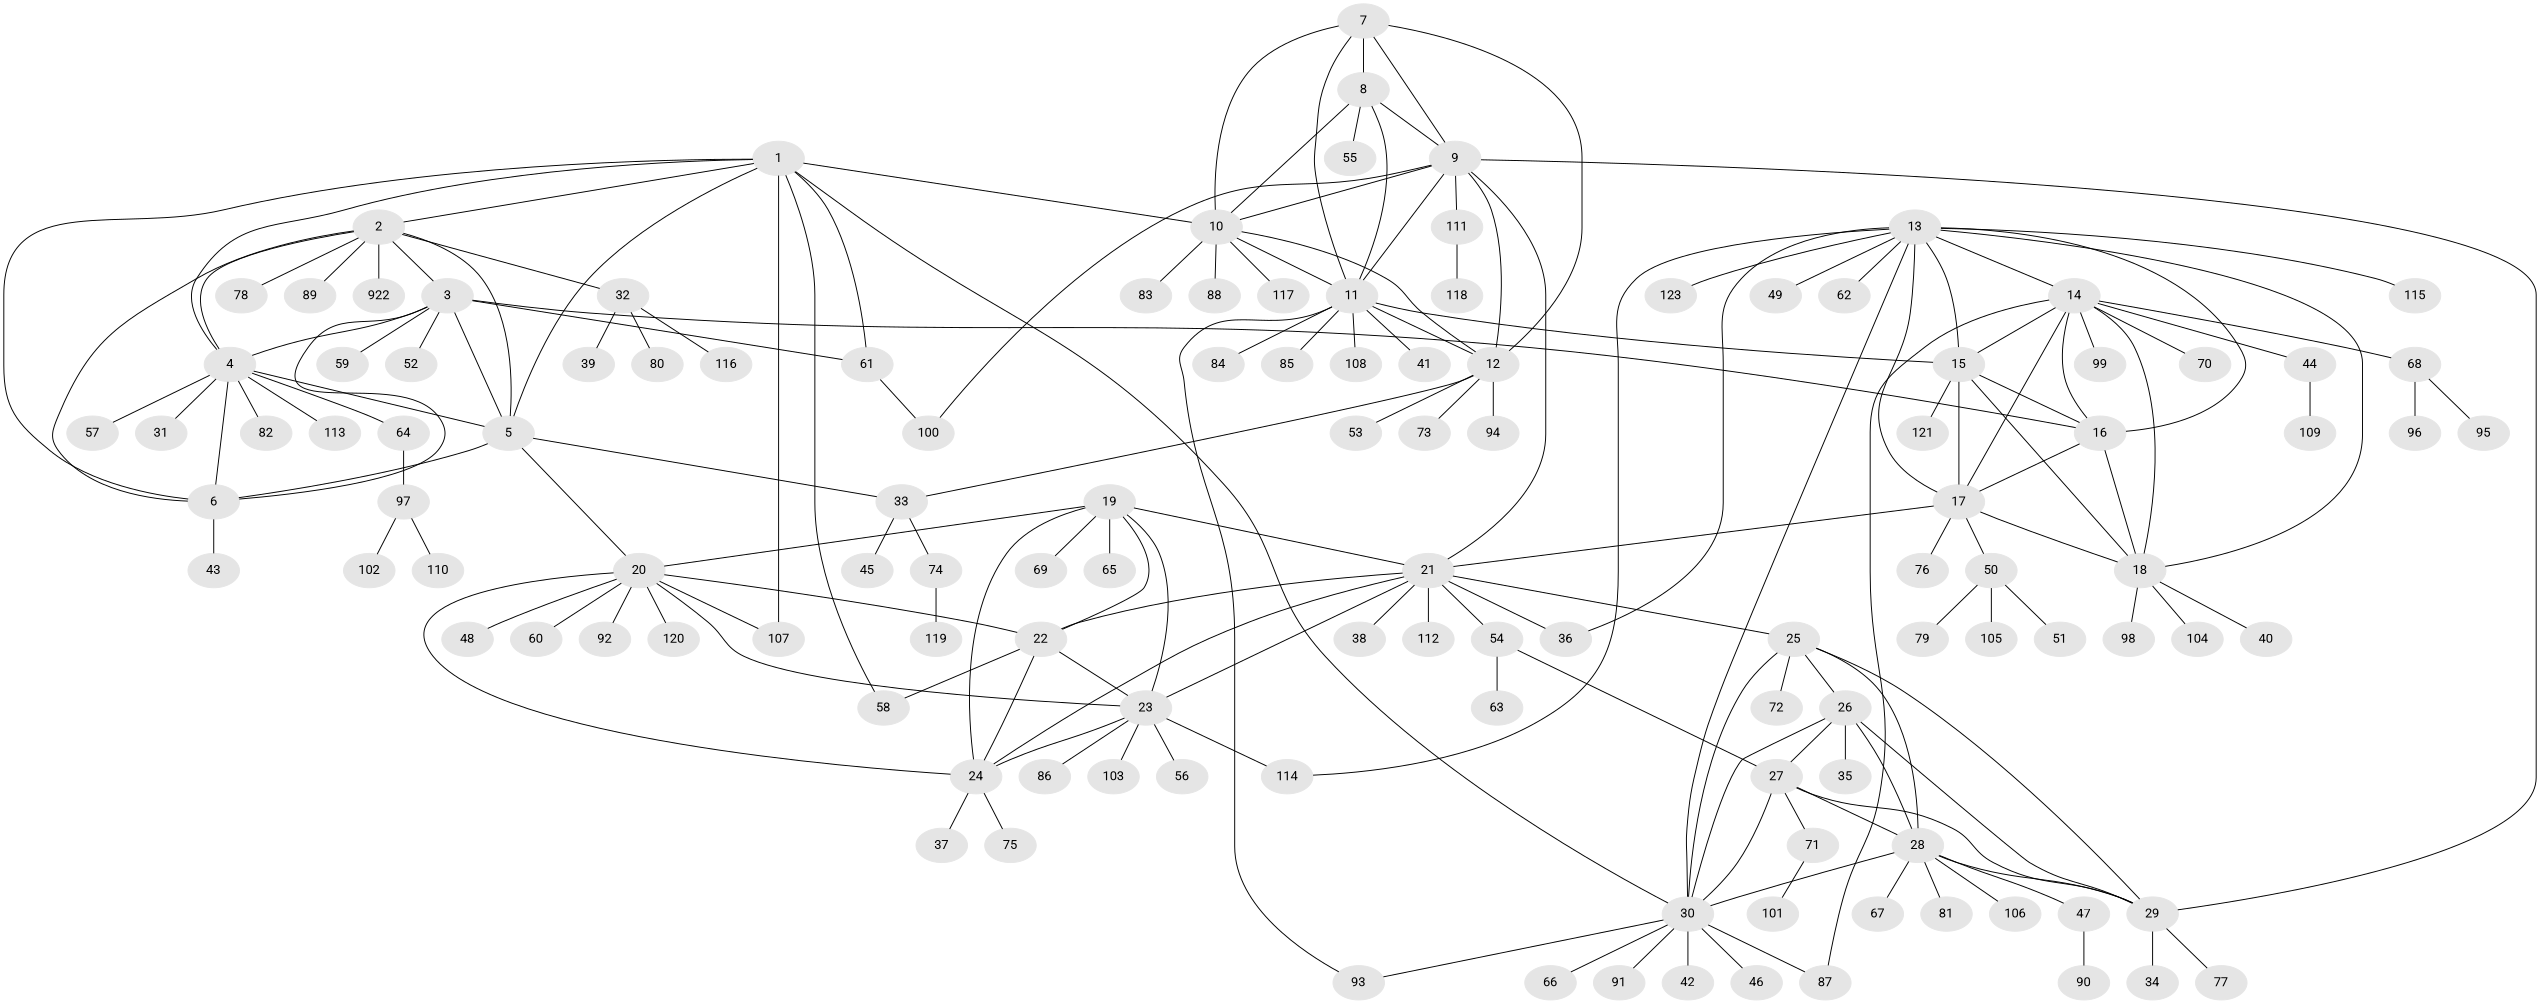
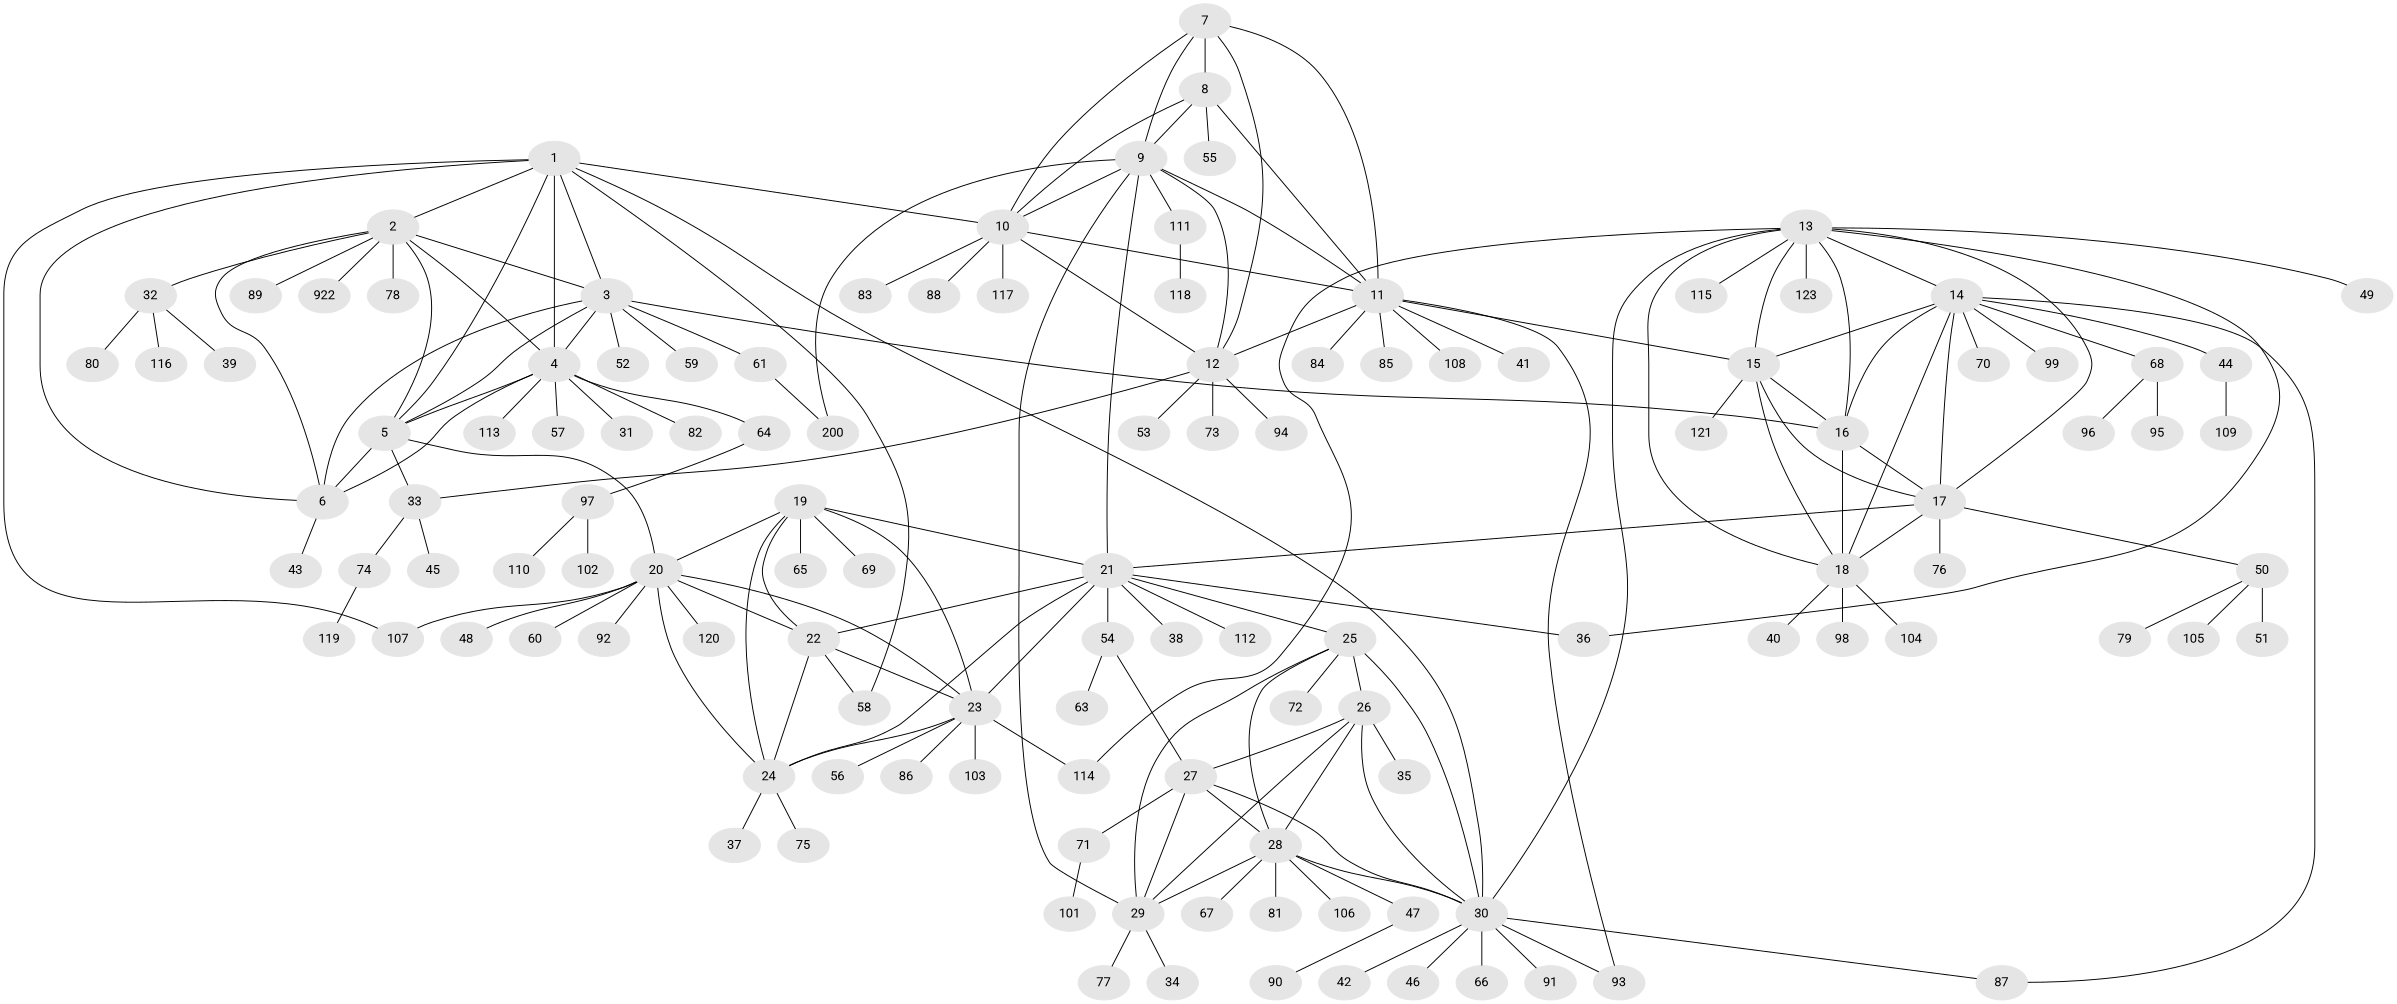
edge "1" -- "61": now "1" -- "3"
node "62": removed
node "100": label "100" -> "200"
